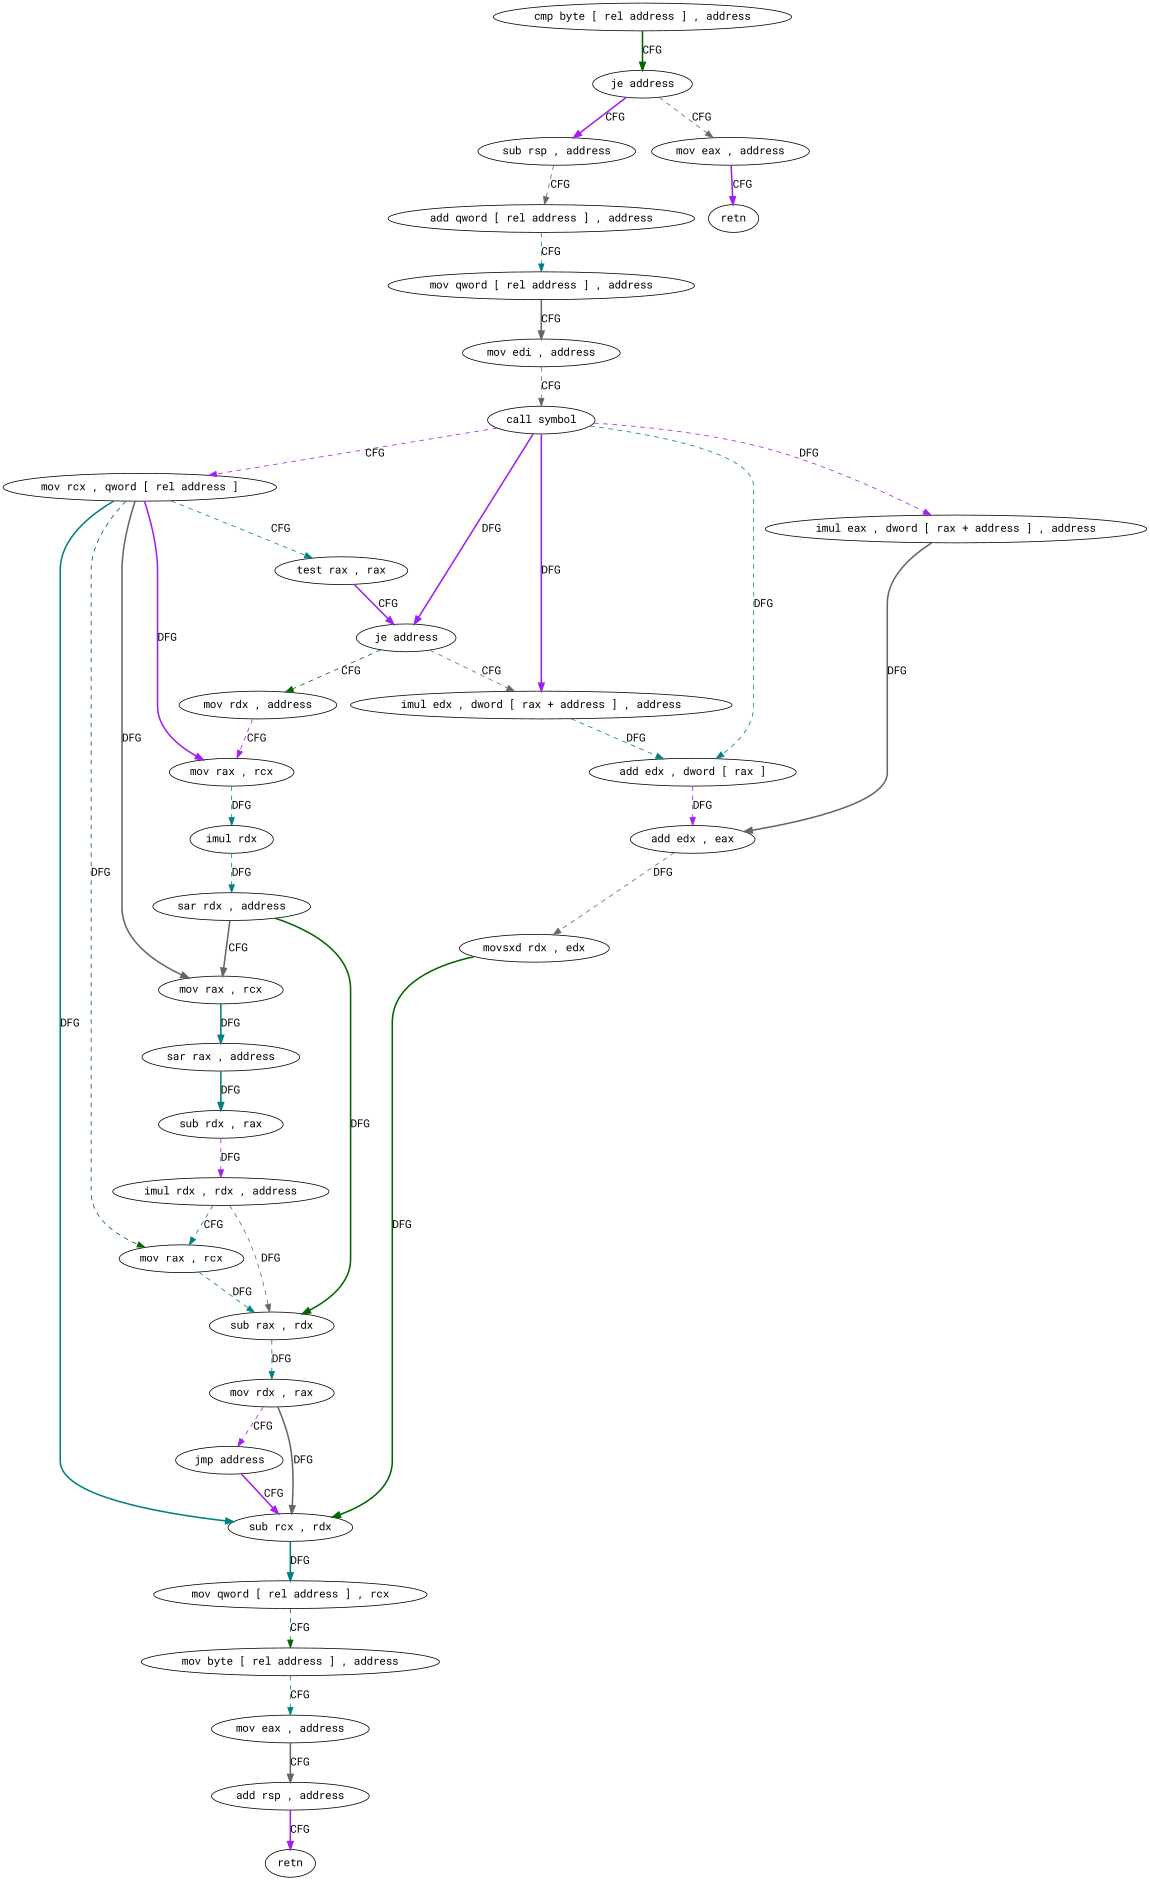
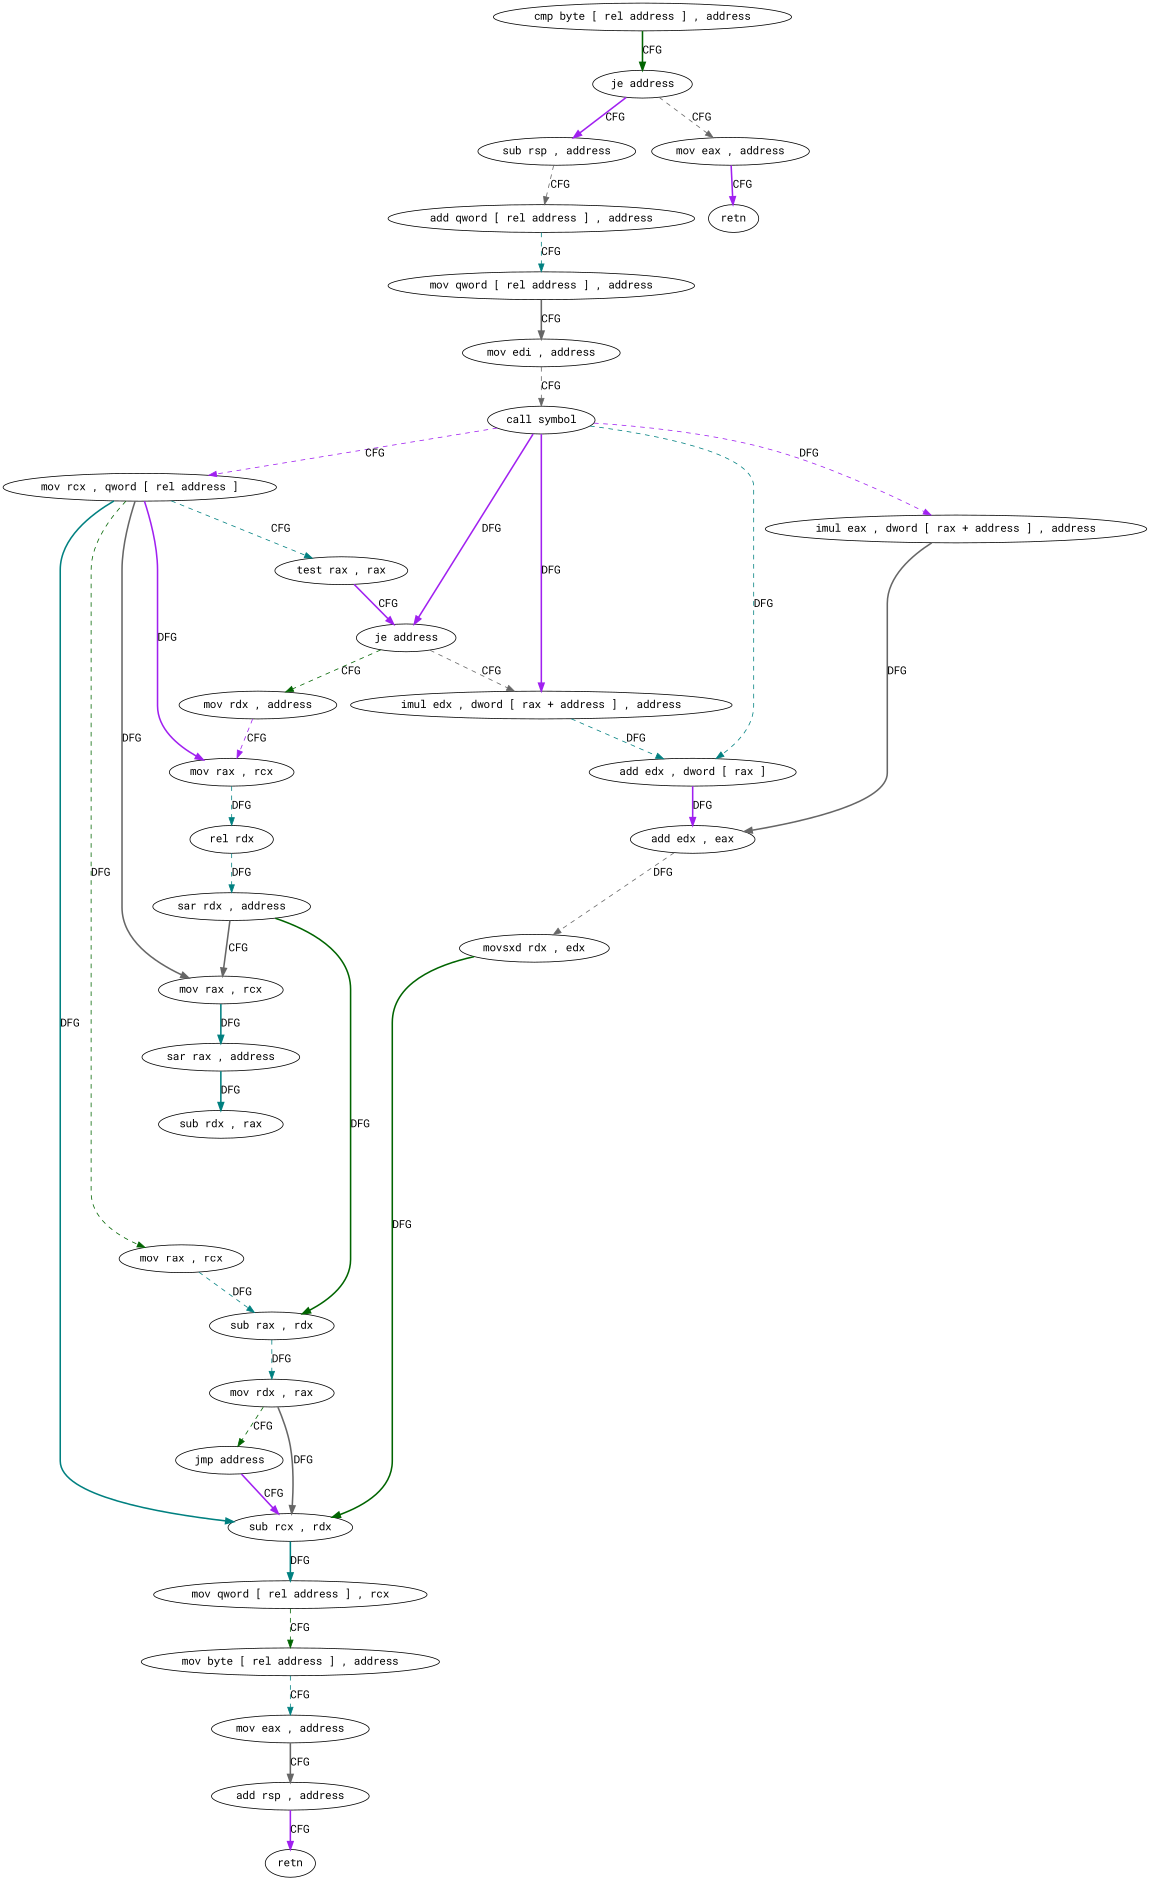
edge "add edx , dword [ rax ]" -> "add edx , eax": style dashed -> bold
node "imul rdx": label "imul rdx" -> "rel rdx"
node "imul rdx , rdx , address": removed
edge "mov rdx , rax" -> "jmp address": color purple -> darkgreen
